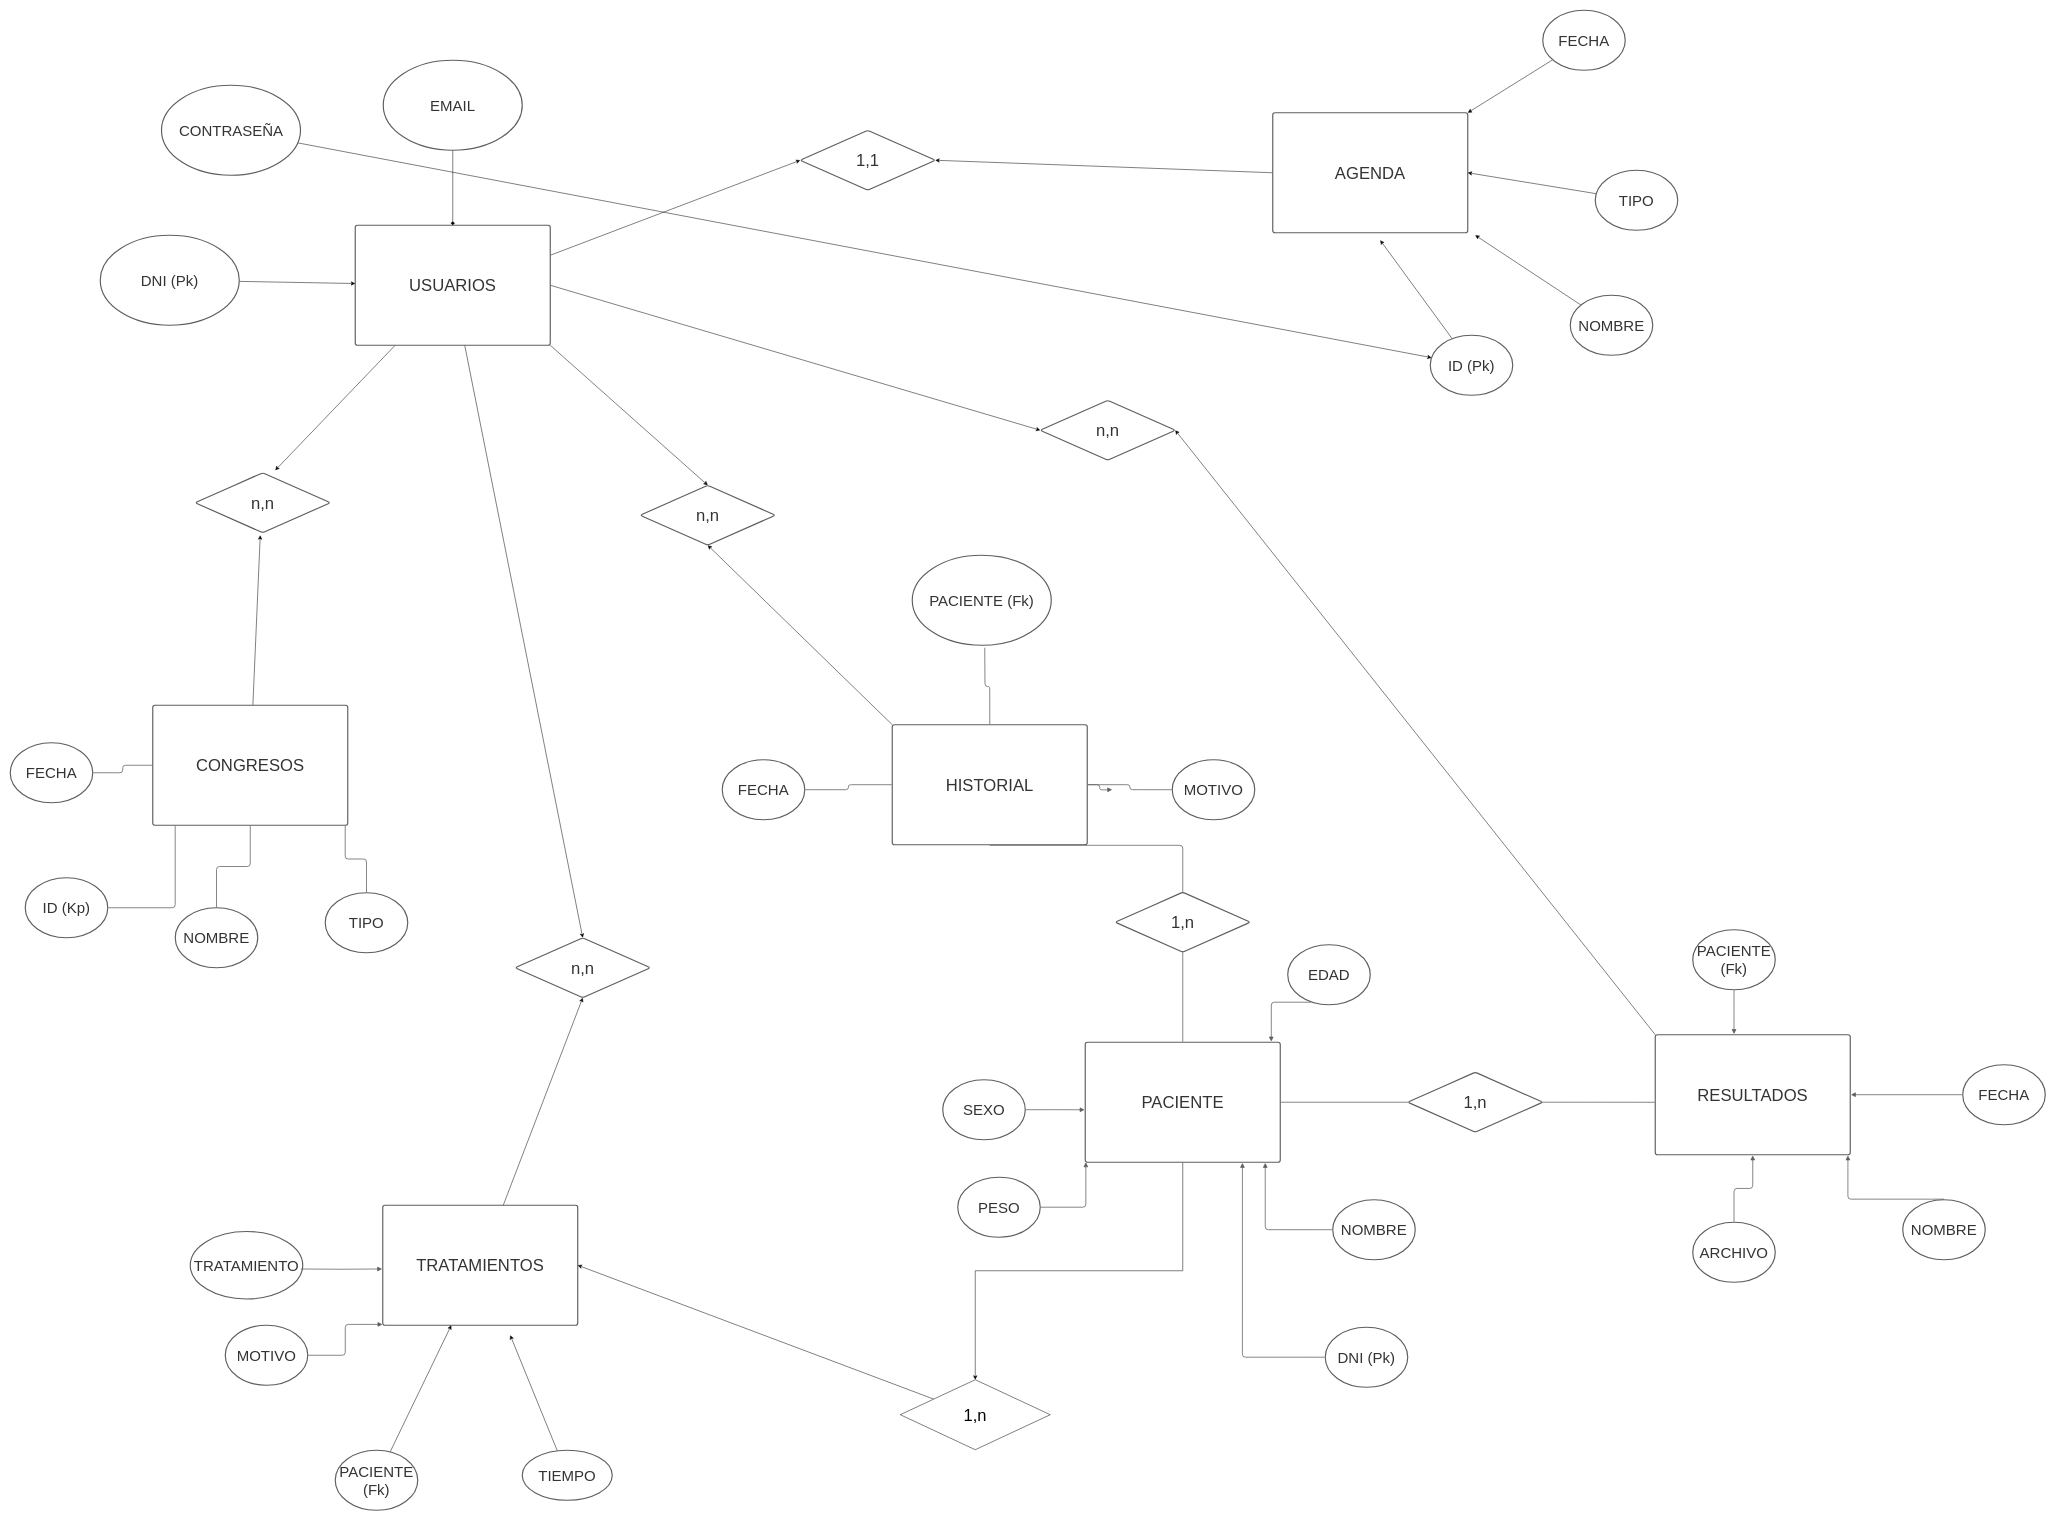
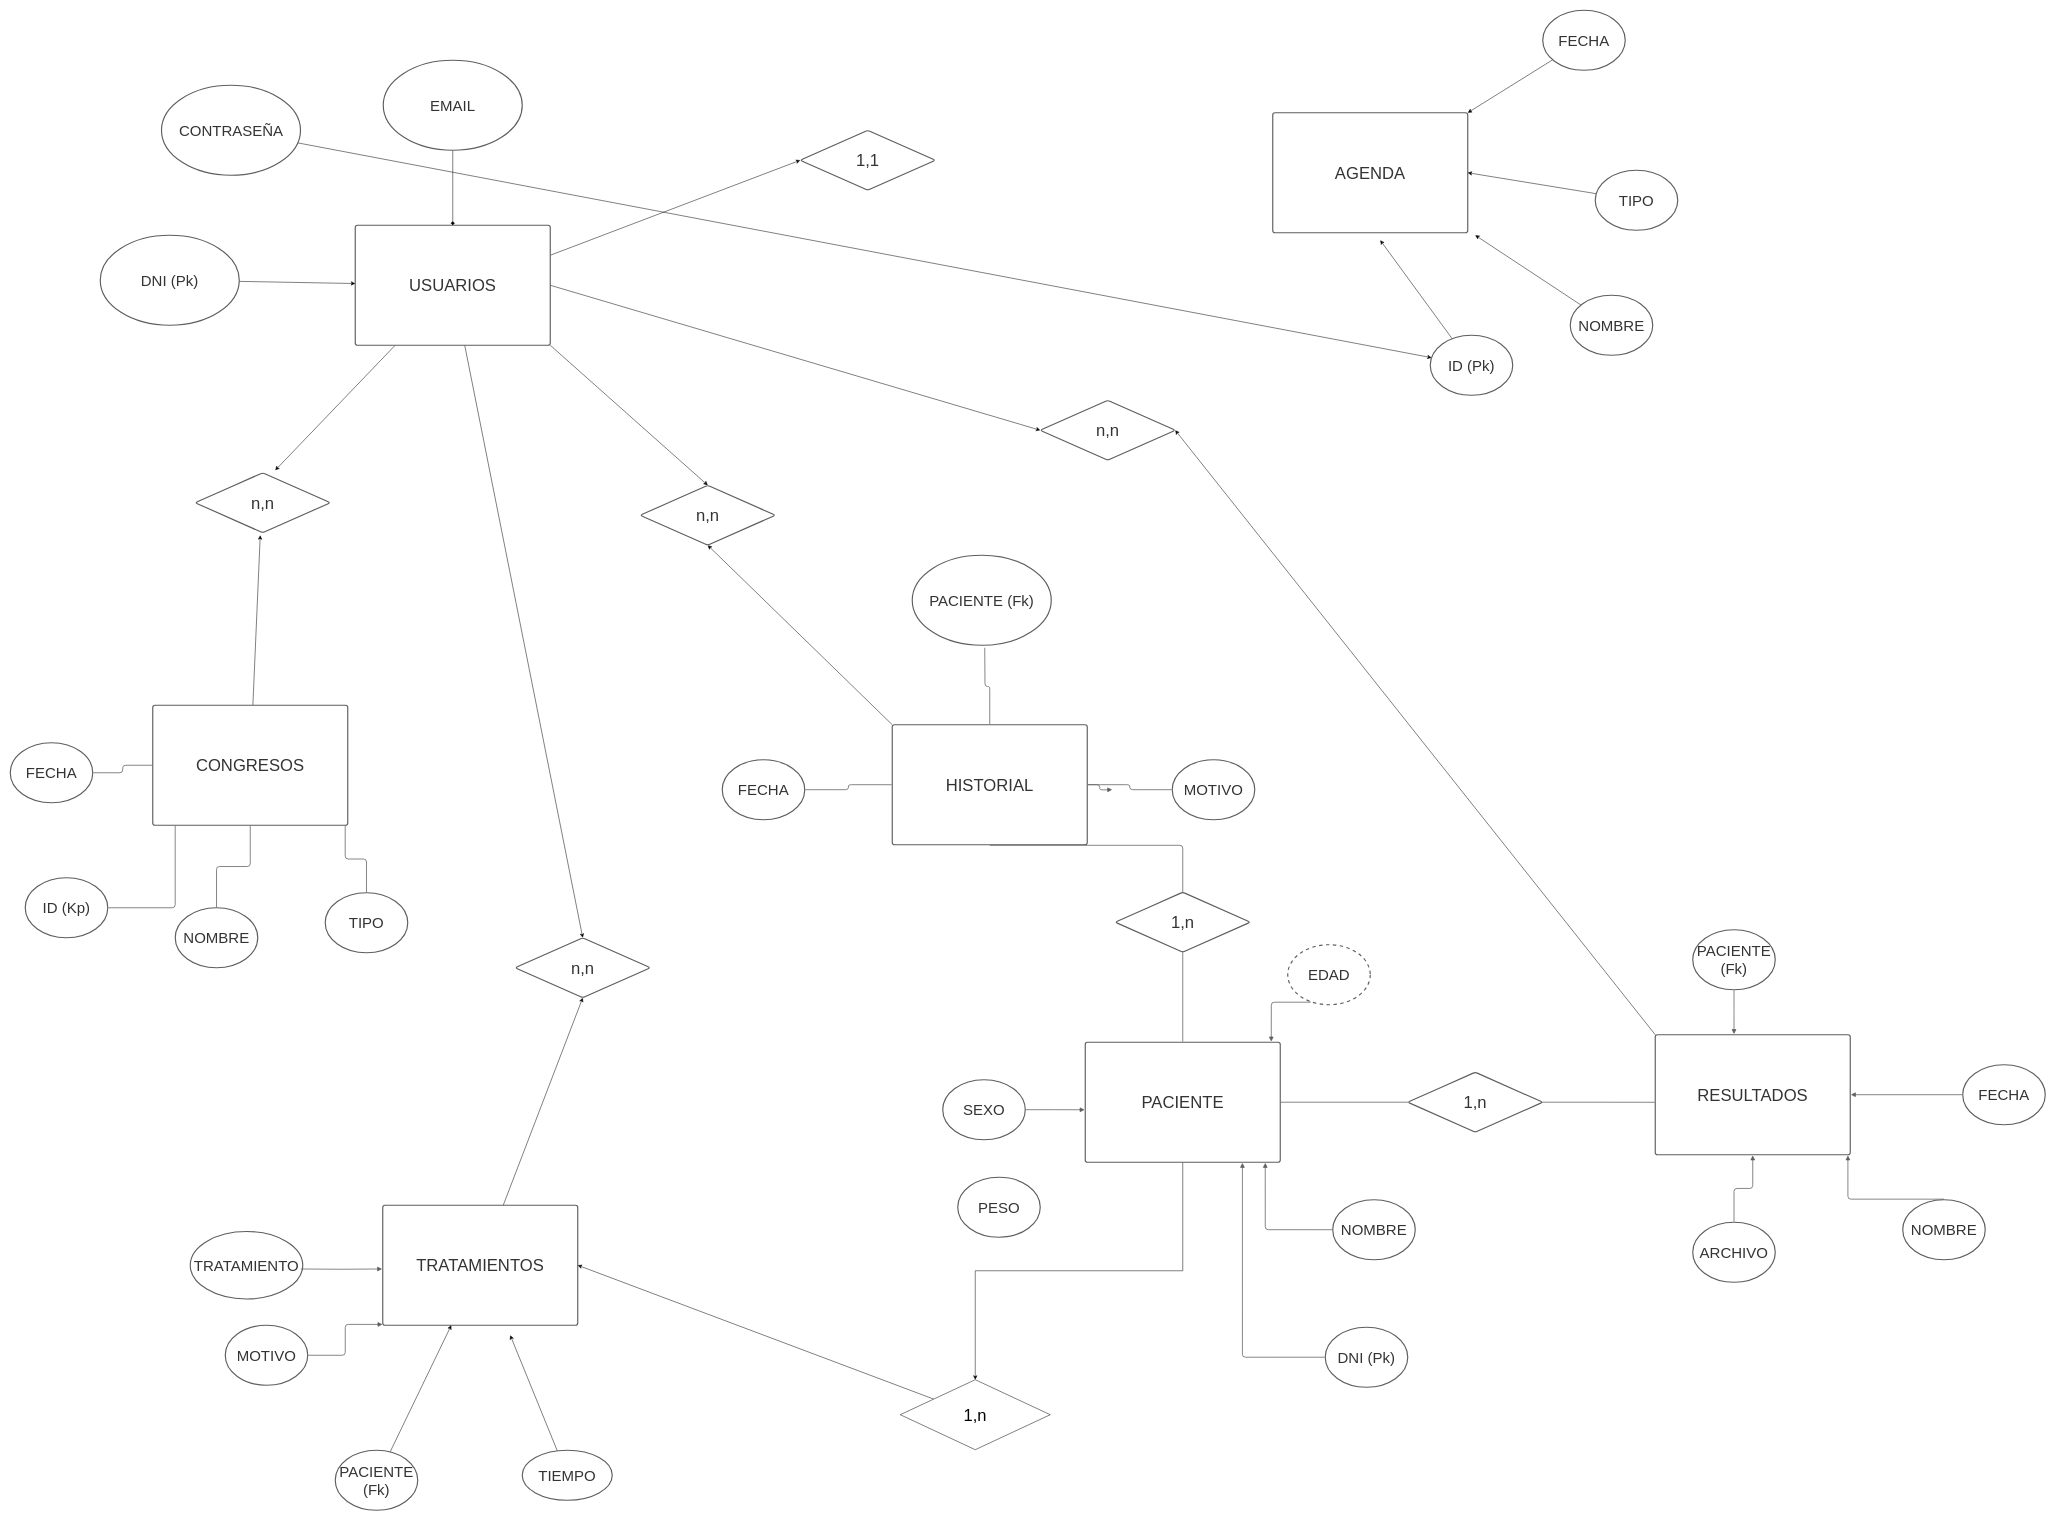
edge "AGENDA" -> "1,1": removed
node "EDAD": style solid -> dashed
edge "PESO" -> "PACIENTE": removed
